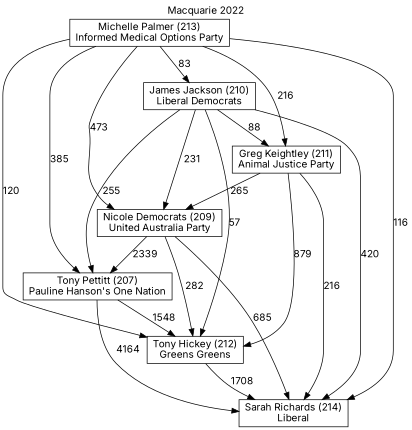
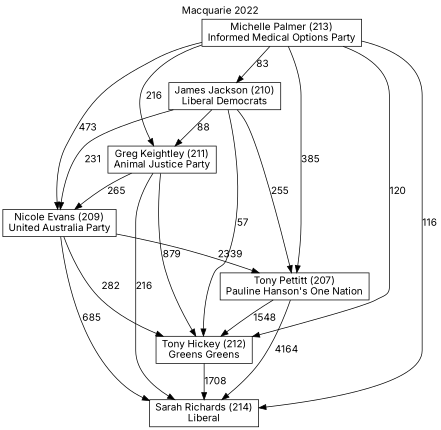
node "Nicole Democrats (209) United Australia Party": label "Nicole Democrats (209) United Australia Party" -> "Nicole Evans (209) United Australia Party"
edge "James Jackson (210) Liberal Democrats" -> "Sarah Richards (214) Liberal": removed, label "420"
